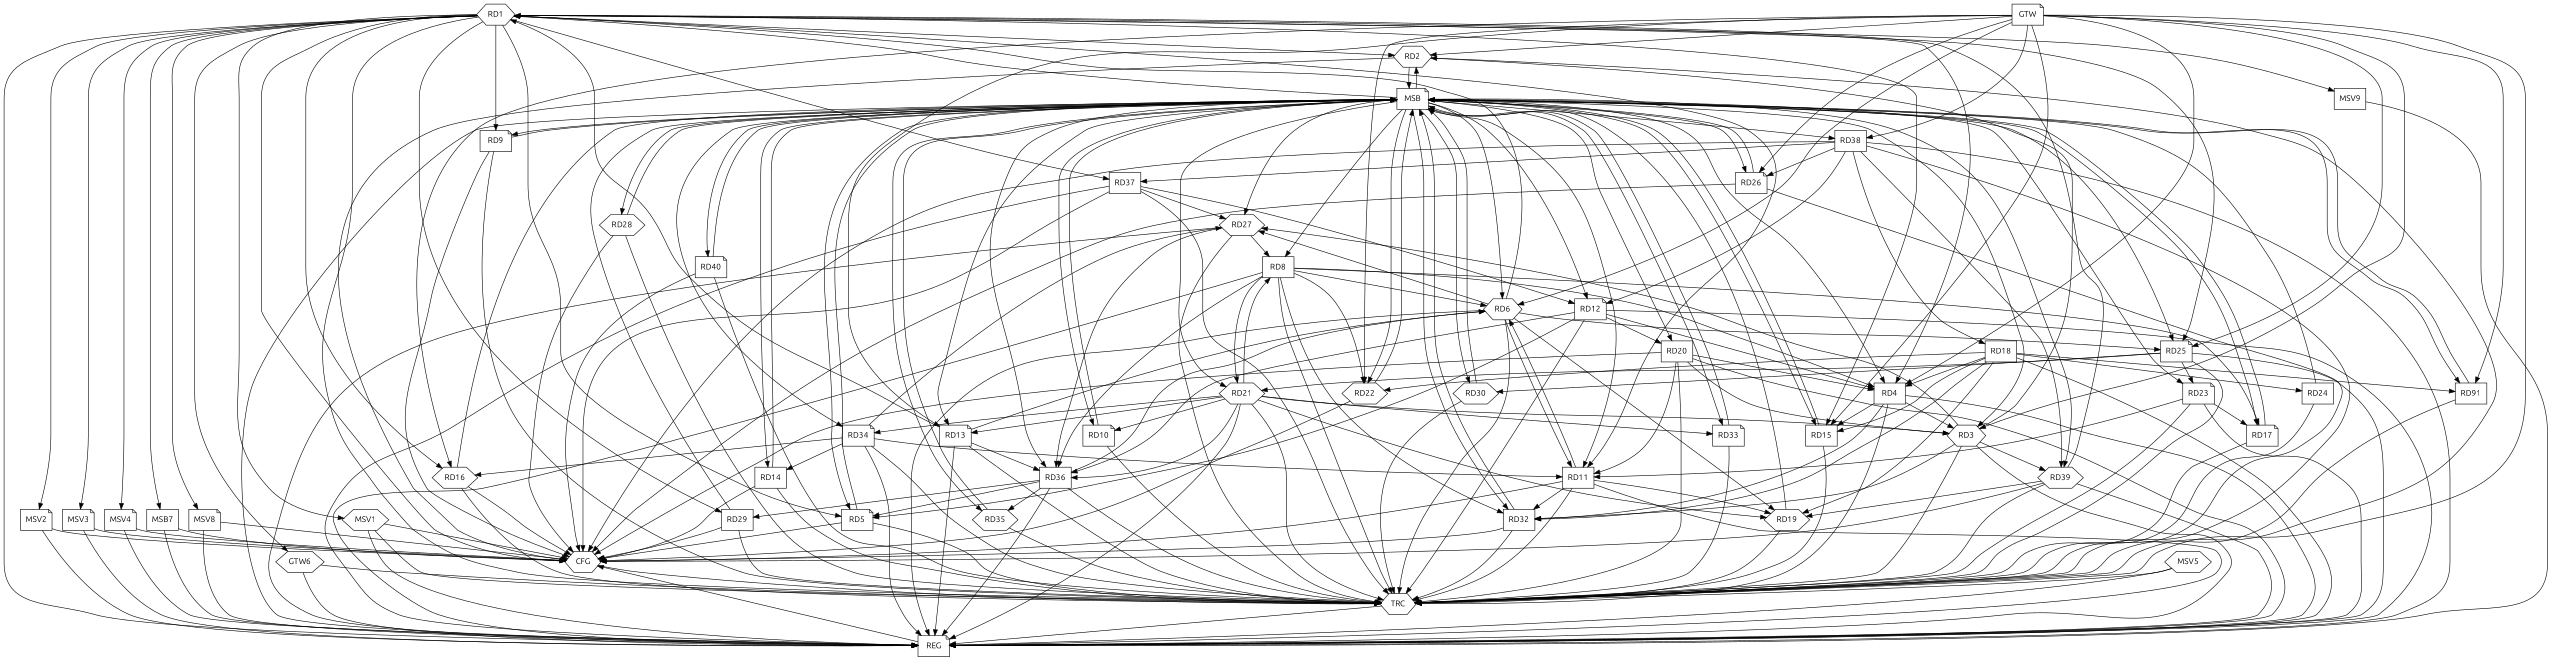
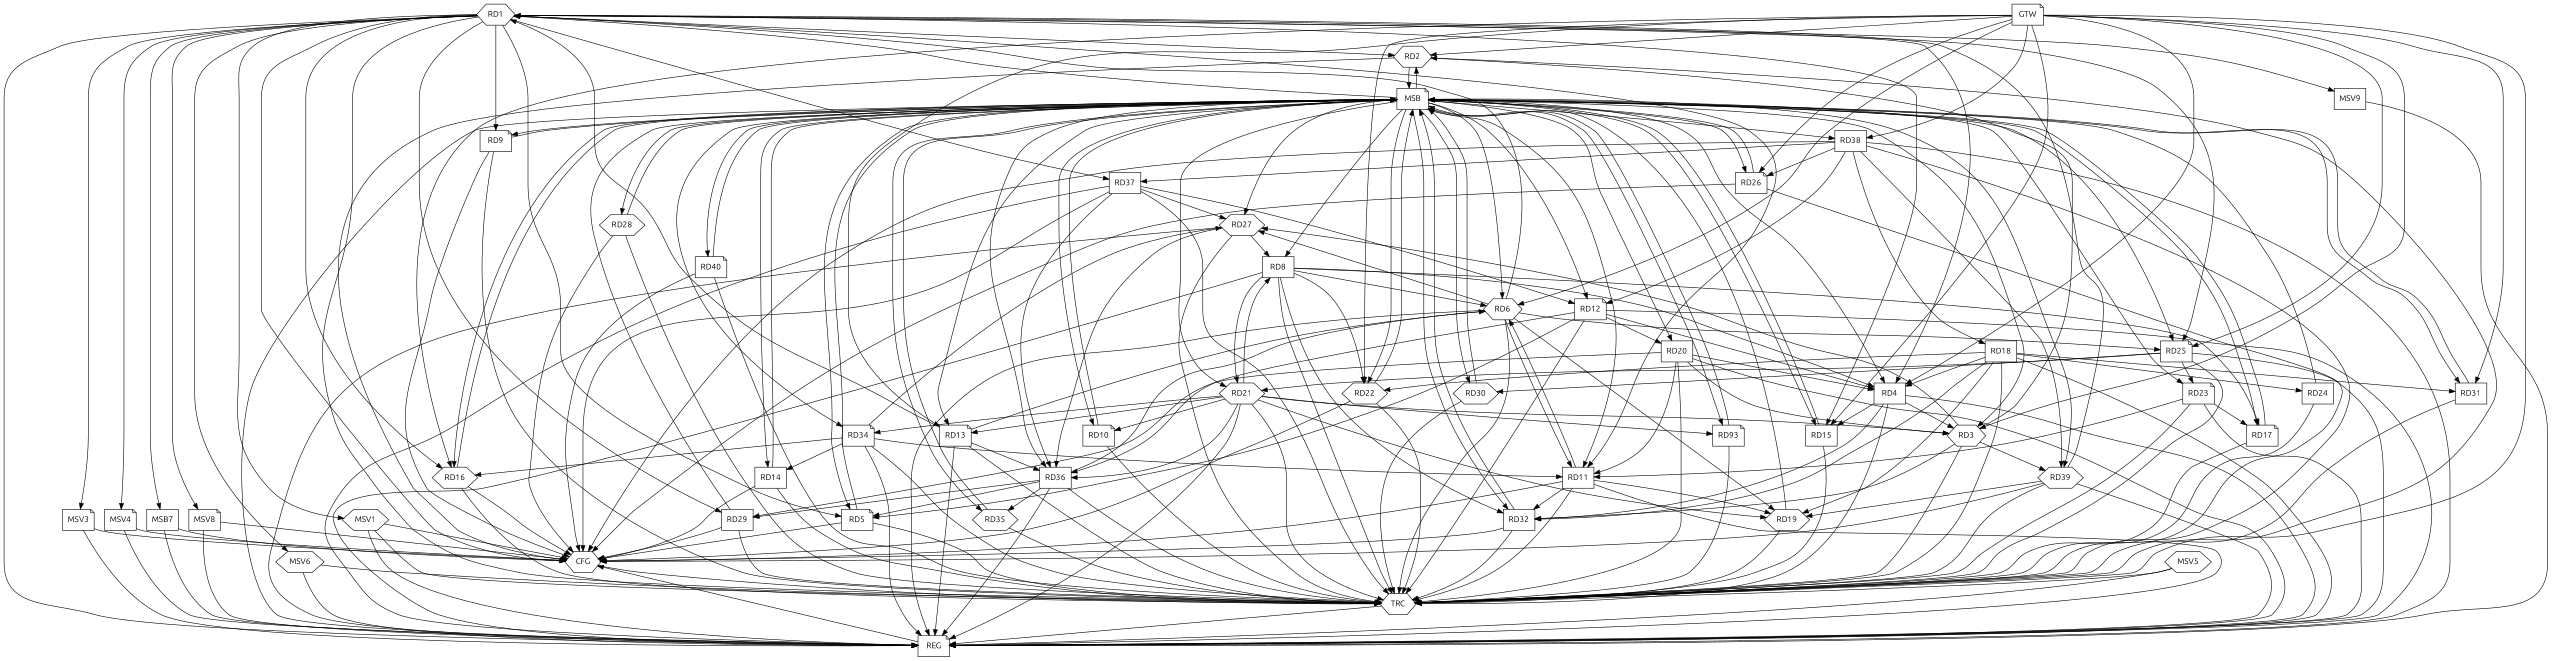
edge "MSB" -> "RD16": added
edge "RD8" -> "RD36": now "RD37" -> "RD36"
edge "RD20" -> "CFG": now "RD20" -> "RD29"
node "RD91": label "RD91" -> "RD31"
edge "RD18" -> "RD15": now "RD18" -> "TRC"
node "RD33": label "RD33" -> "RD93"
edge "RD22" -> "TRC": added
node "MSV2": removed
node "GTW6": label "GTW6" -> "MSV6"
edge "RD3" -> "REG": removed
